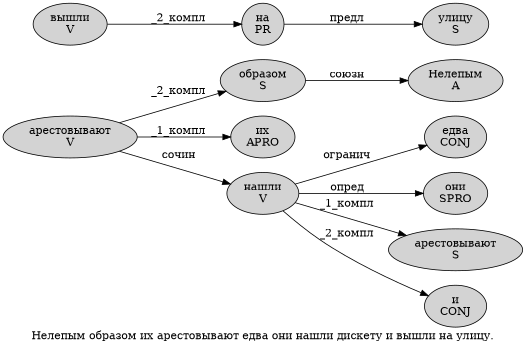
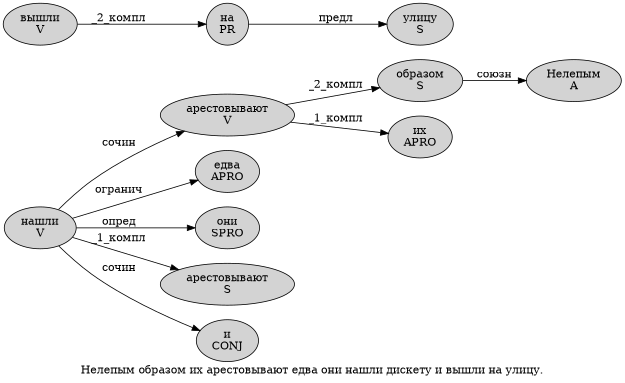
node "едва CONJ": label "едва CONJ" -> "едва APRO"
edge "арестовывают V" -> "нашли V": reversed
edge "нашли V" -> "и CONJ": label "_2_компл" -> "сочин"
